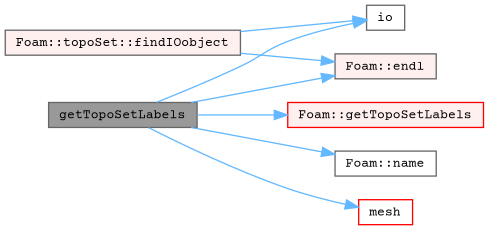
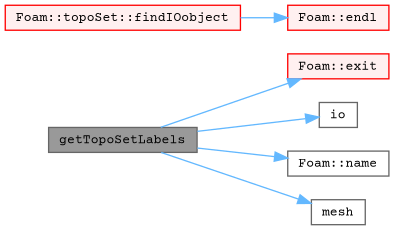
edge "Foam::topoSet::findIOobject" -> "io": removed
node "Foam::topoSet::findIOobject": color grey40 -> red
node "Foam::endl": color grey40 -> red
edge "getTopoSetLabels" -> "Foam::endl": removed
node "Foam::getTopoSetLabels": label "Foam::getTopoSetLabels" -> "Foam::exit"
node "mesh": color red -> grey40
